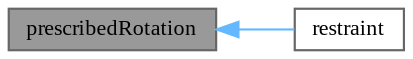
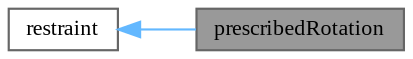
edge "restraint" -> "prescribedRotation": reversed
